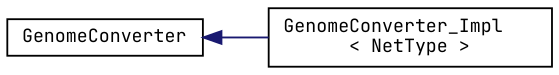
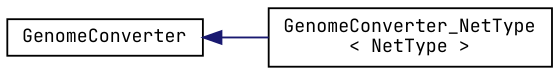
node "GenomeConverter_Impl < NetType >": label "GenomeConverter_Impl < NetType >" -> "GenomeConverter_NetType < NetType >"
